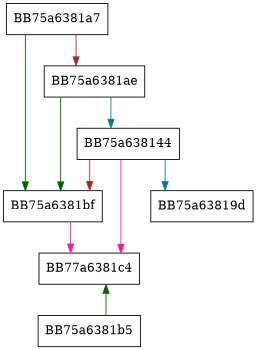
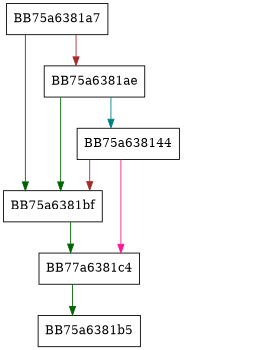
node "BB75a63819d": removed
edge "BB75a6381bf" -> "BB77a6381c4": color deeppink -> darkgreen
edge "BB75a6381b5" -> "BB77a6381c4": reversed
